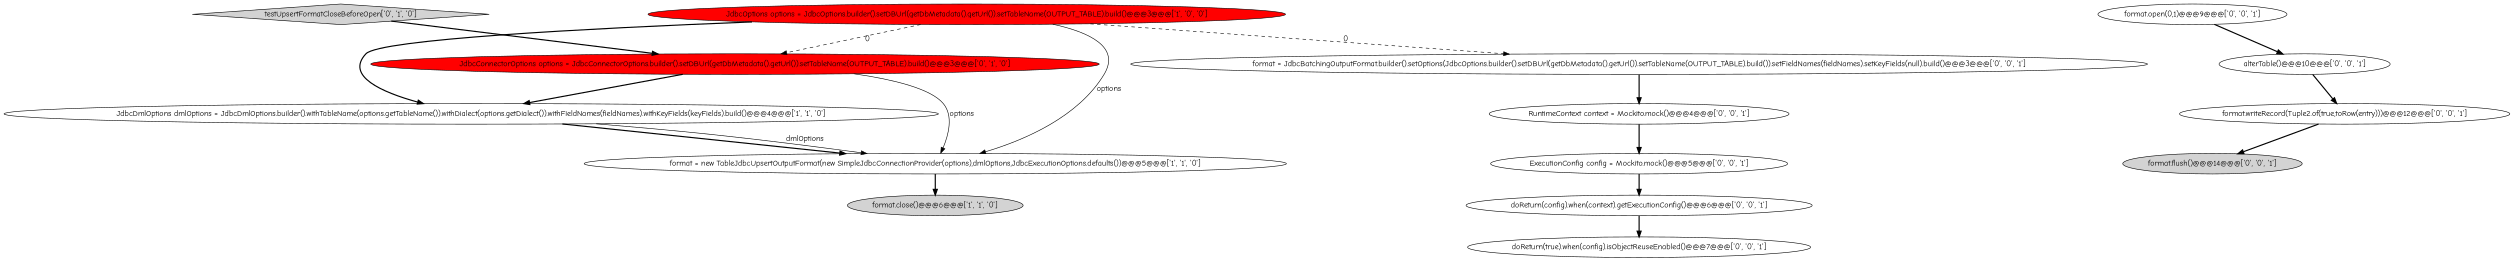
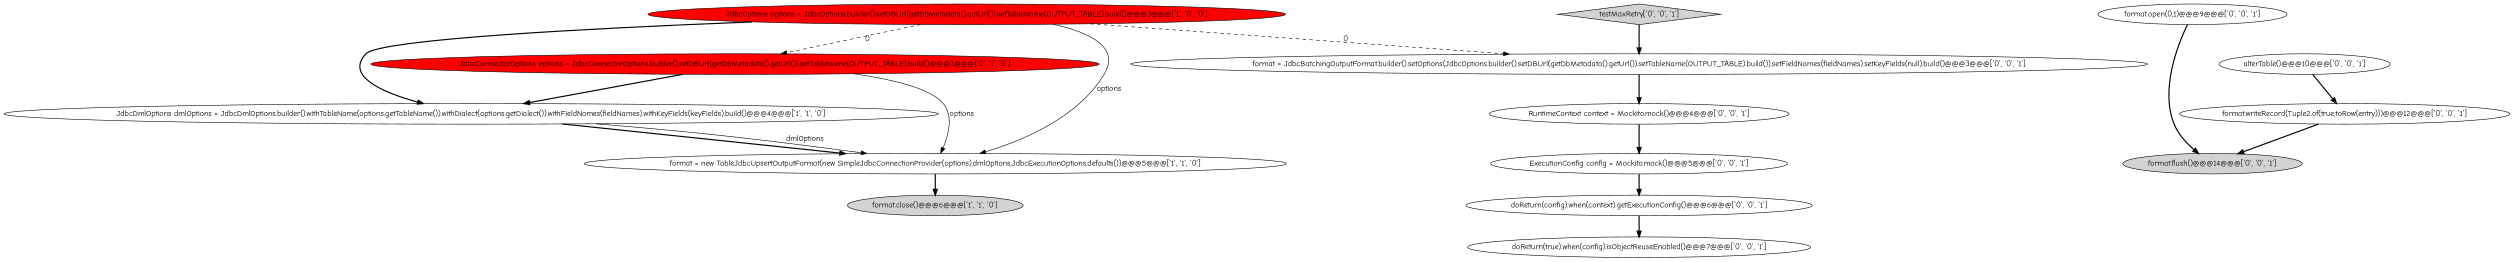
node "testUpsertFormatCloseBeforeOpen['0', '1', '0']": removed
node "testMaxRetry['0', '0', '1']": added
edge "format.open(0,1)@@@9@@@['0', '0', '1']" -> "alterTable()@@@10@@@['0', '0', '1']": now "format.open(0,1)@@@9@@@['0', '0', '1']" -> "format.flush()@@@14@@@['0', '0', '1']"
